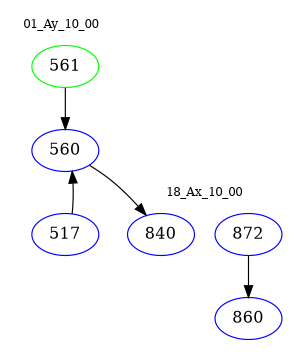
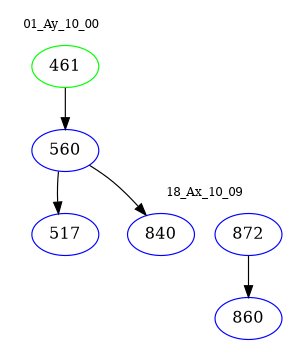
node "561": label "561" -> "461"
cluster "18_Ax_10_00": label "18_Ax_10_00" -> "18_Ax_10_09"
edge "517" -> "560": reversed
